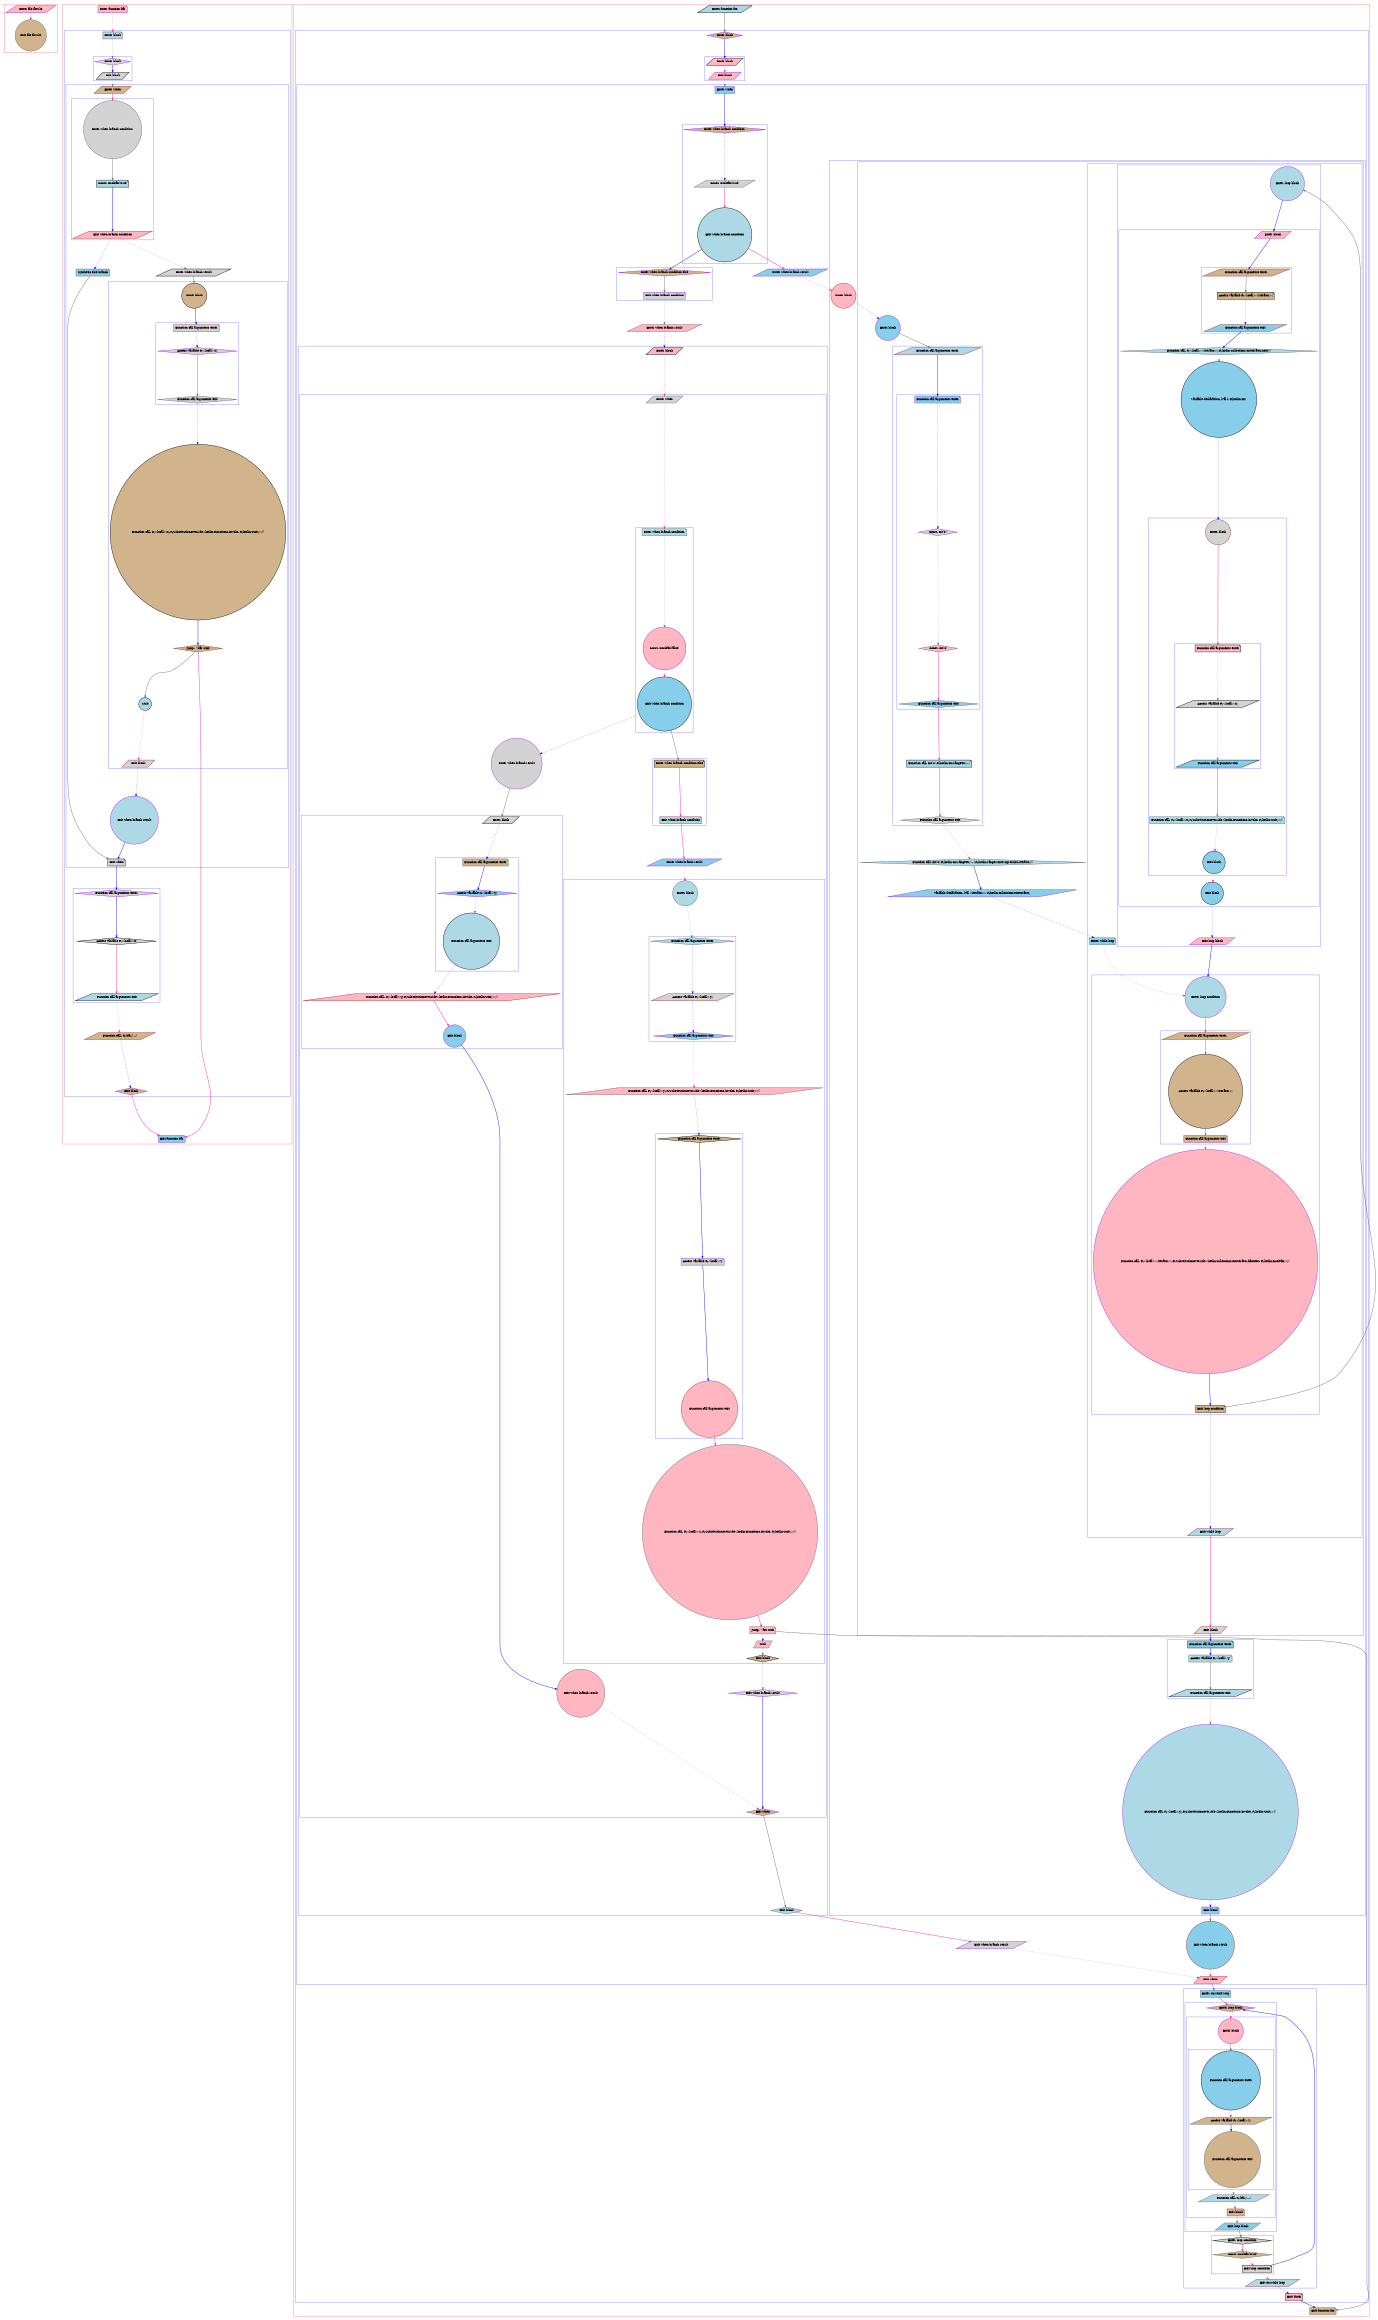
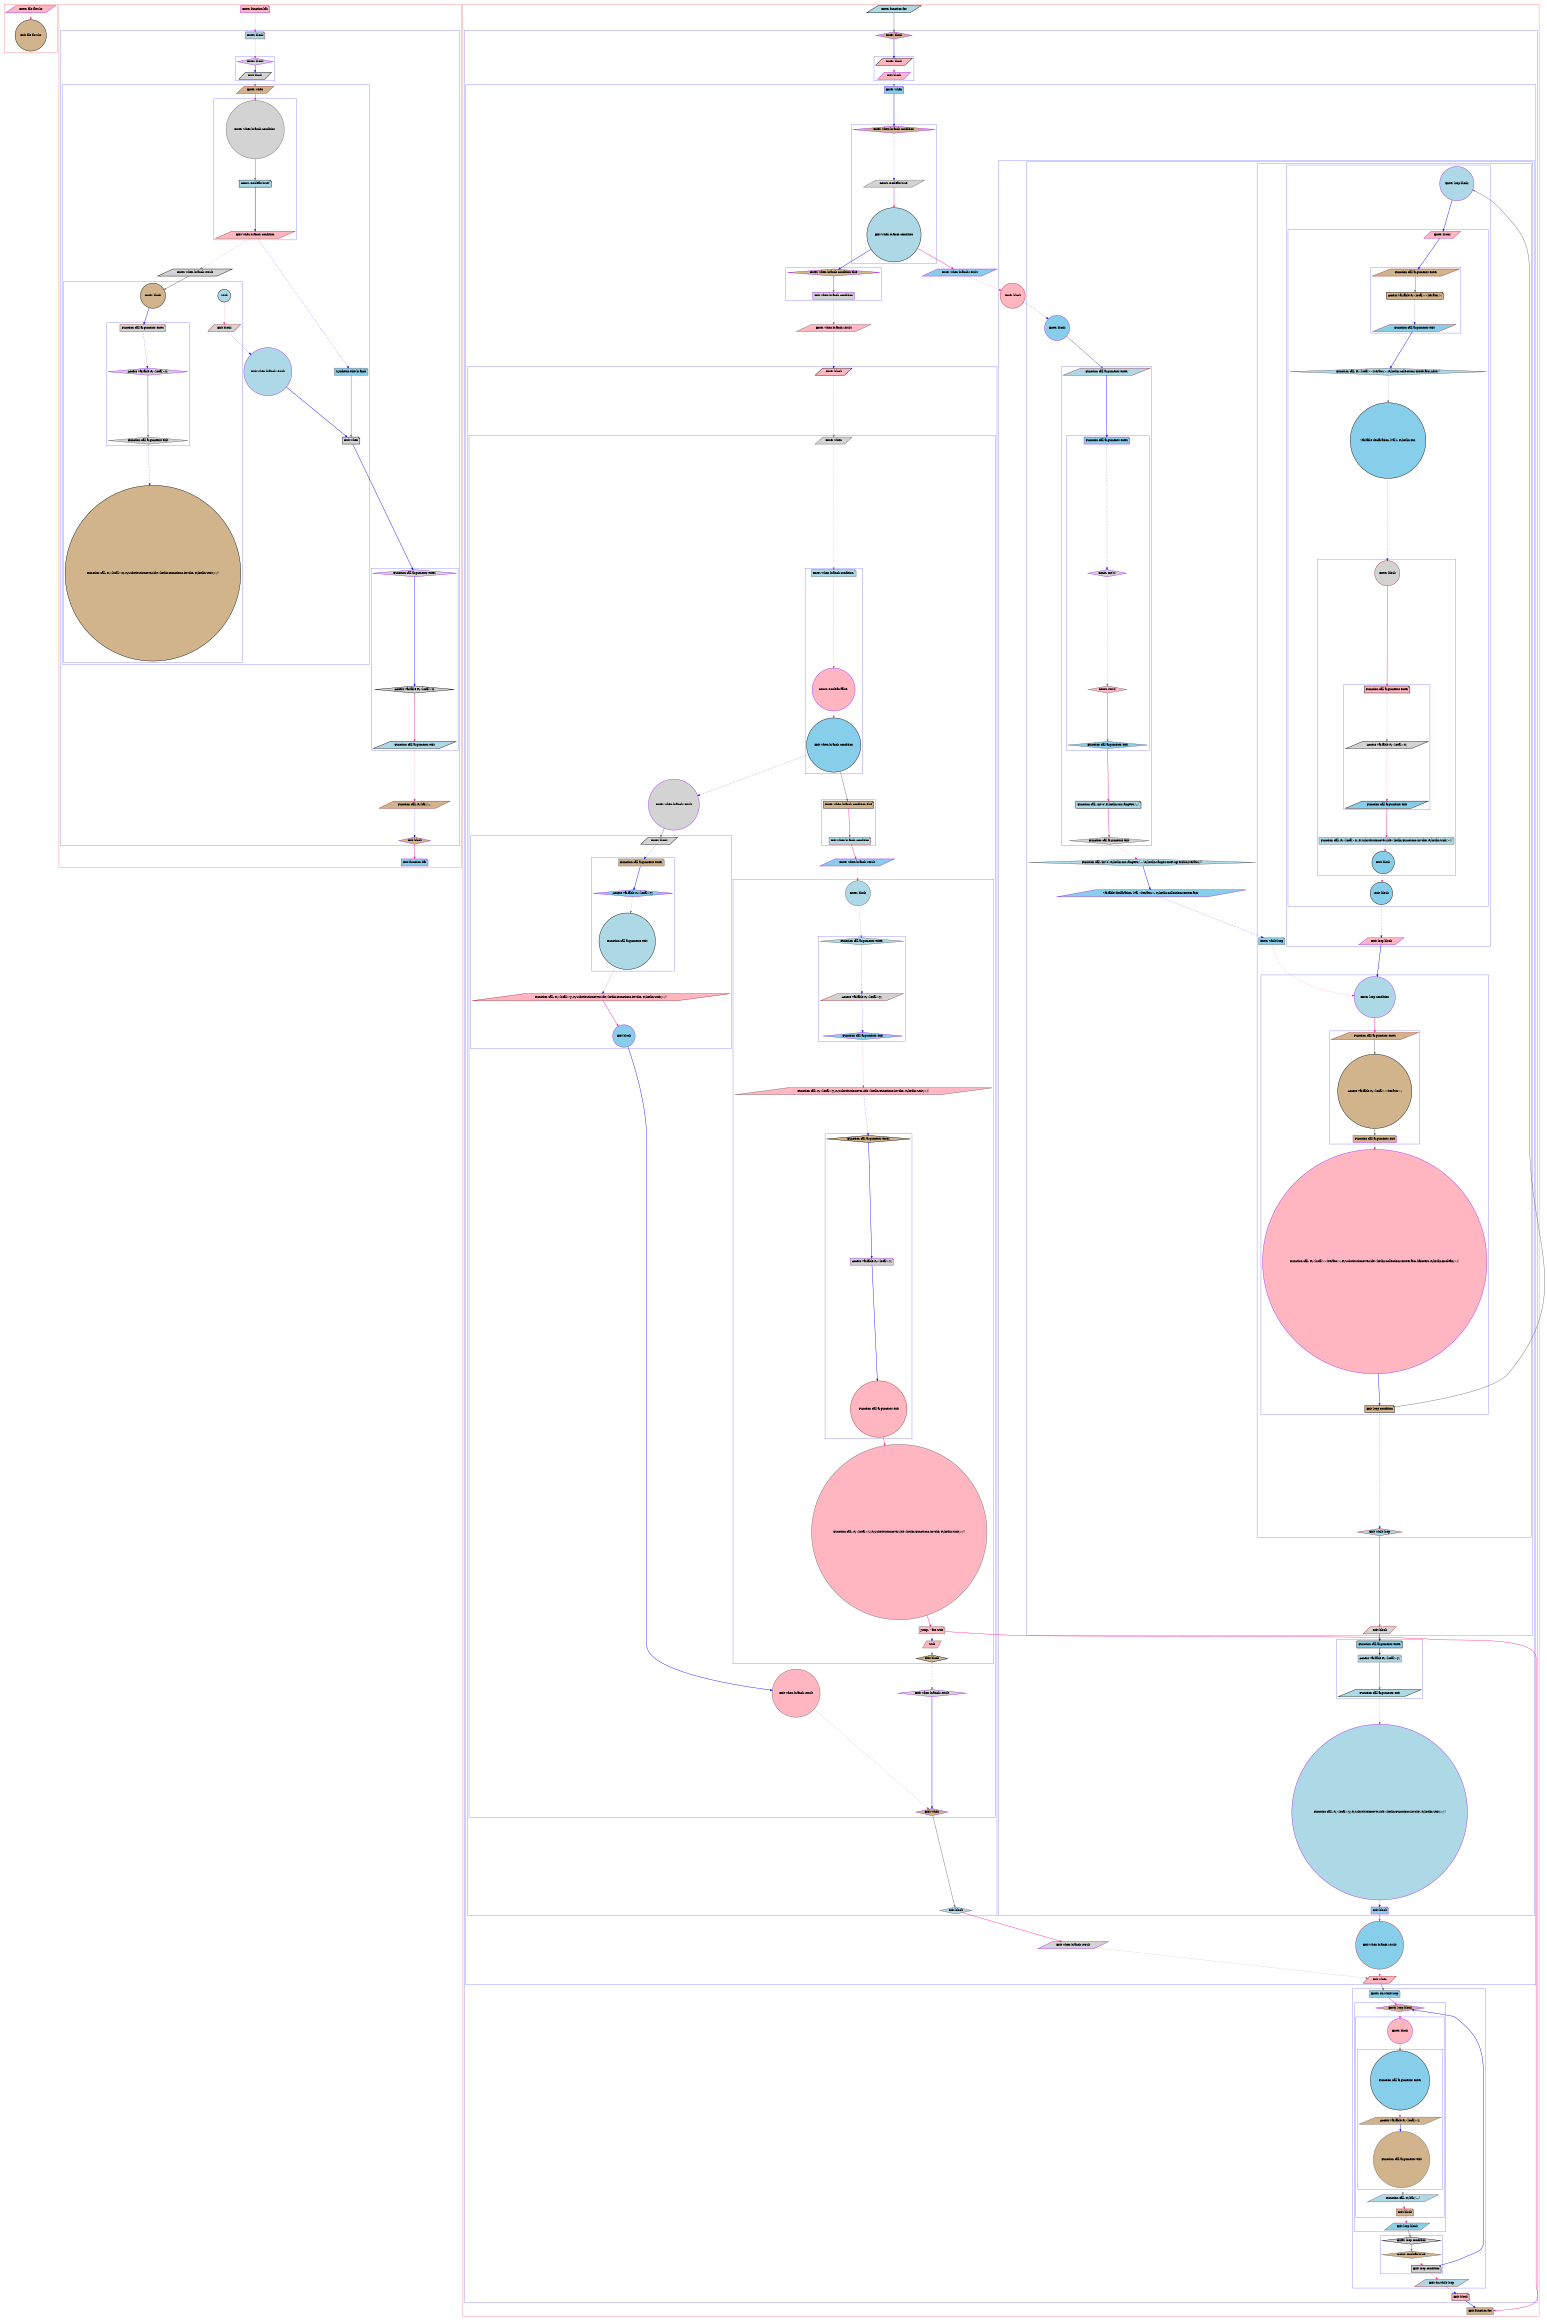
node "Exit file flow.kt": color gray40 -> black
node "Jump: ^bar Unit": removed
node "Exit while loop": shape parallelogram -> diamond
edge "Jump: ^foo Unit" -> "Exit function foo": color gray40 -> deeppink
